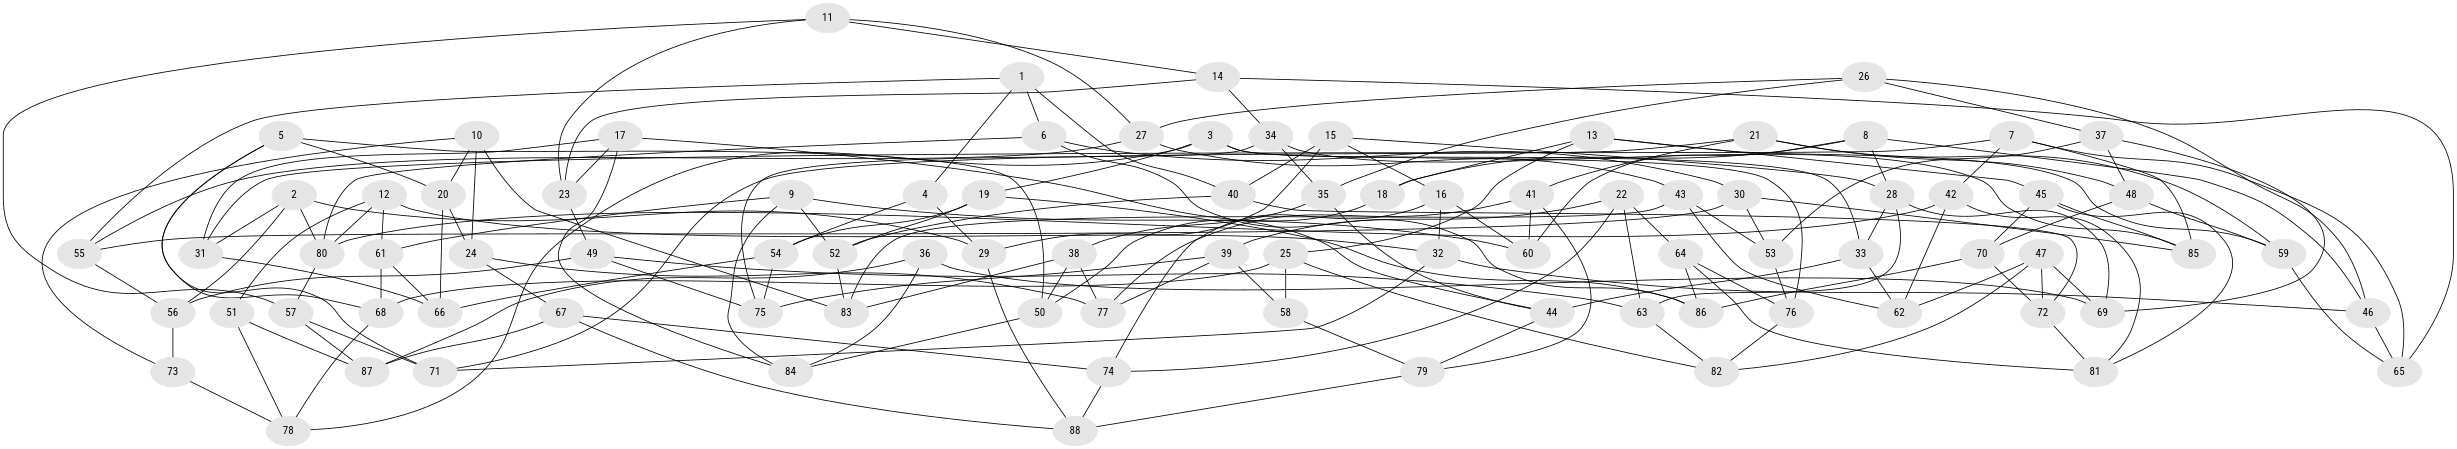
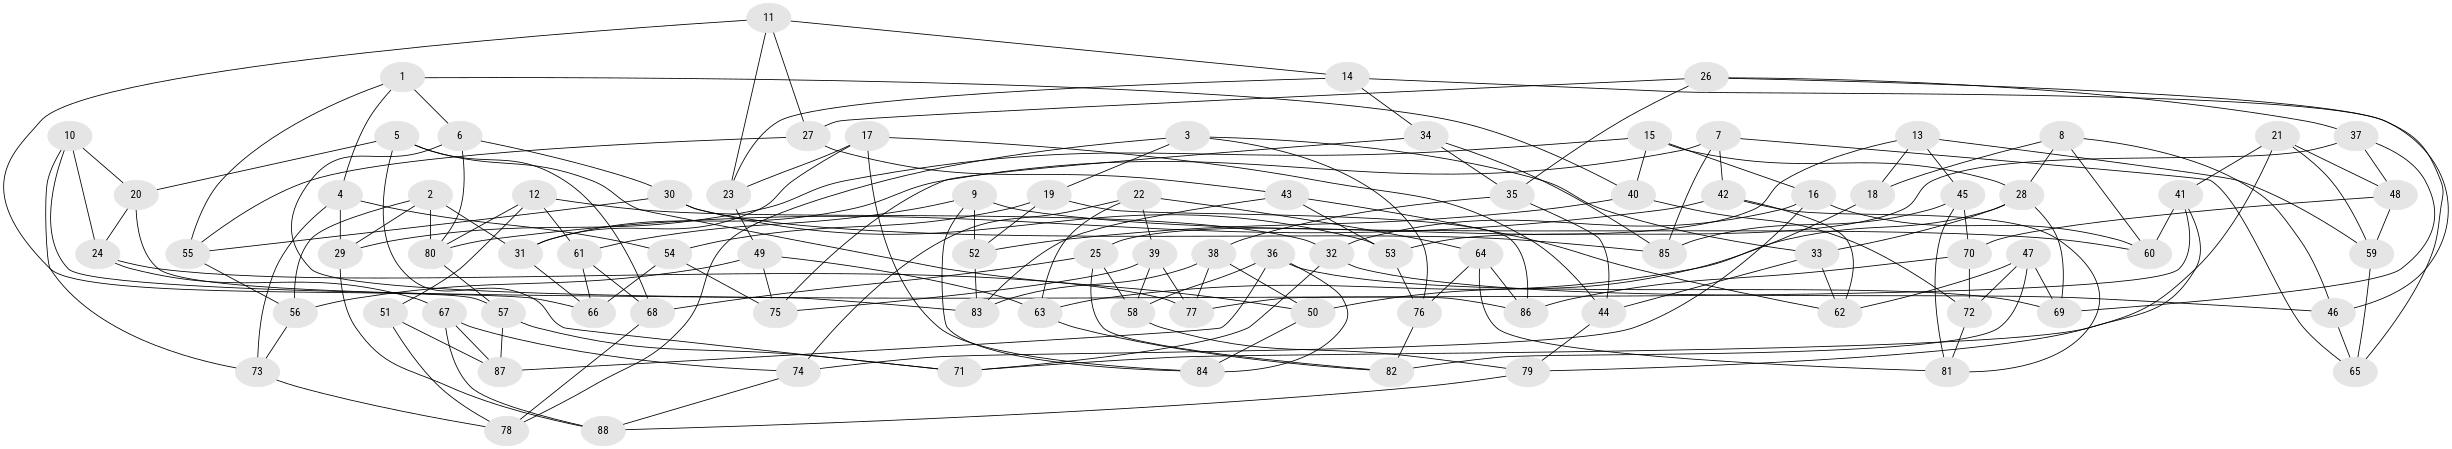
edge "4" -- "73": added
edge "36" -- "58": added
